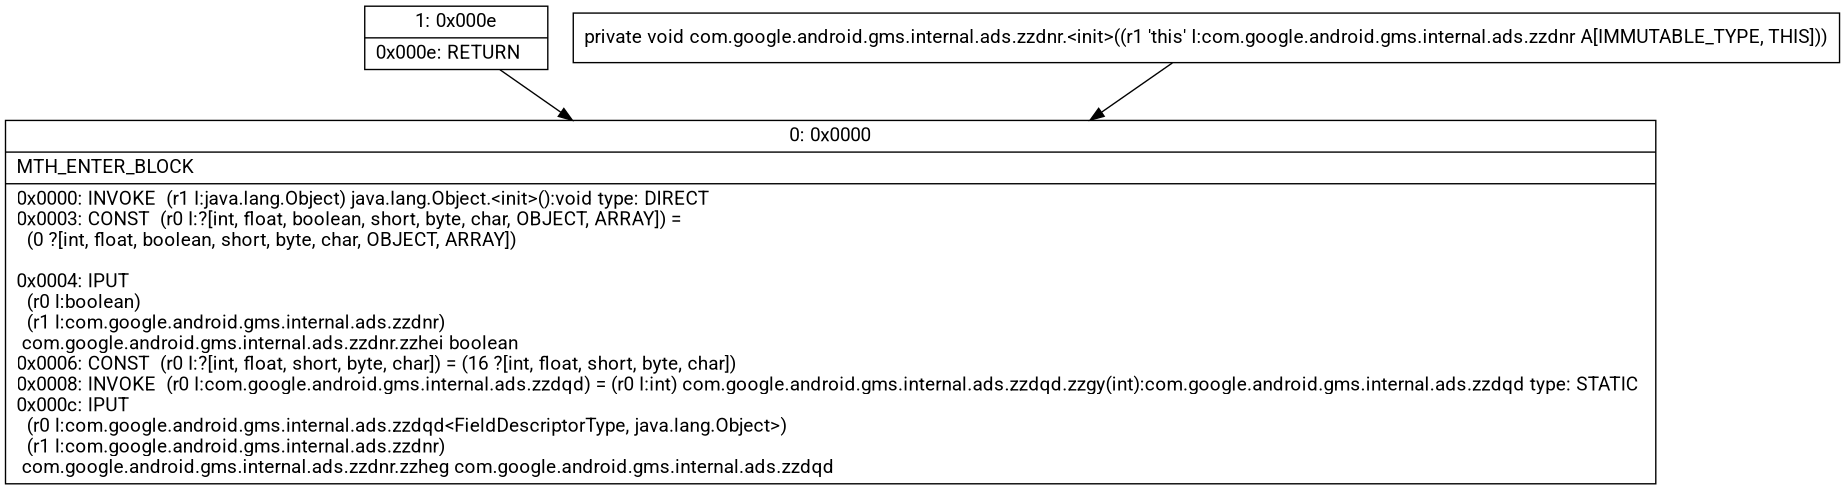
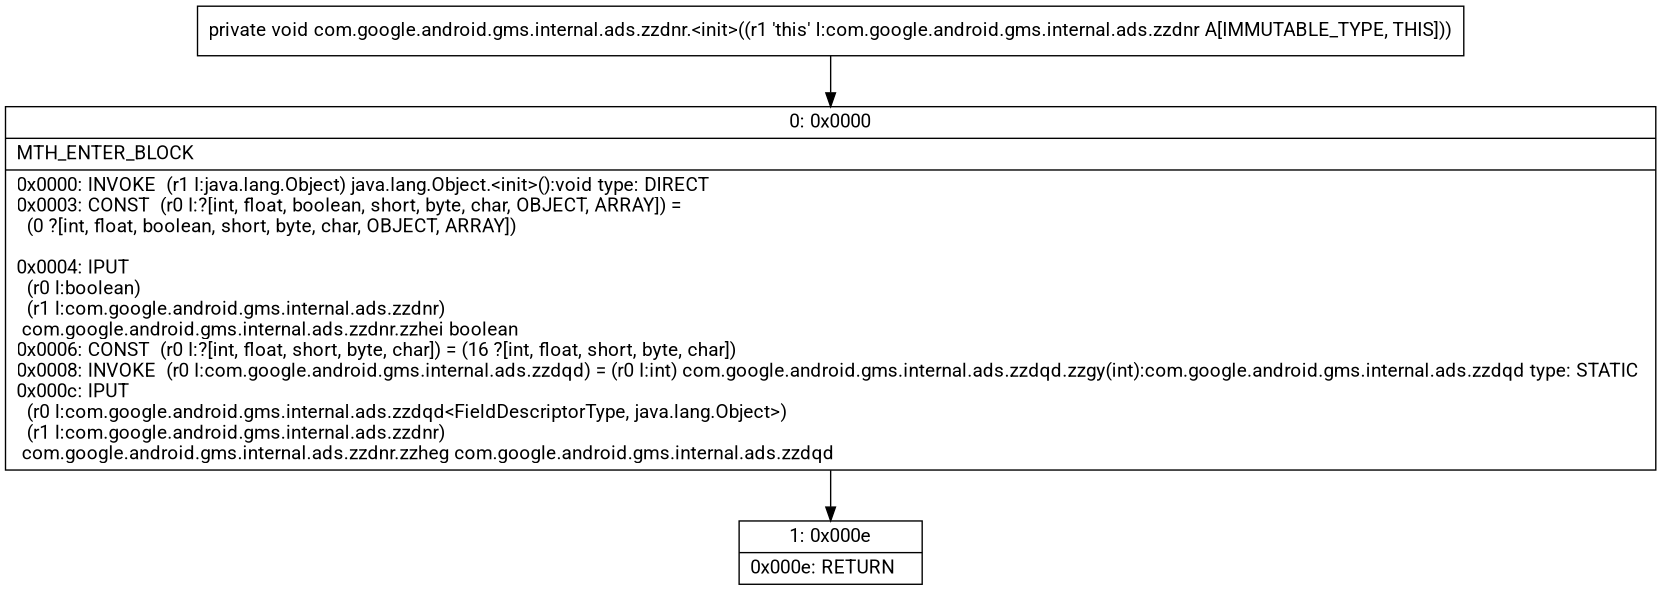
edge "1: 0x000e" -> "0: 0x0000": reversed
